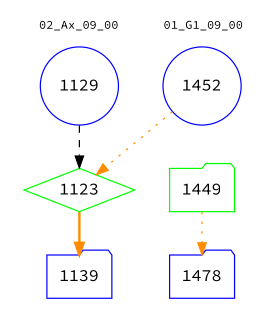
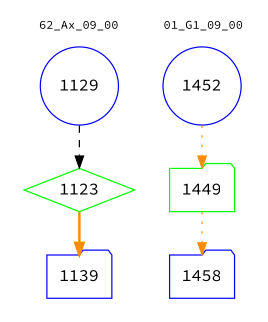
cluster "02_Ax_09_00": label "02_Ax_09_00" -> "62_Ax_09_00"
edge "1452" -> "1123": now "1452" -> "1449"
node "1478": label "1478" -> "1458"
